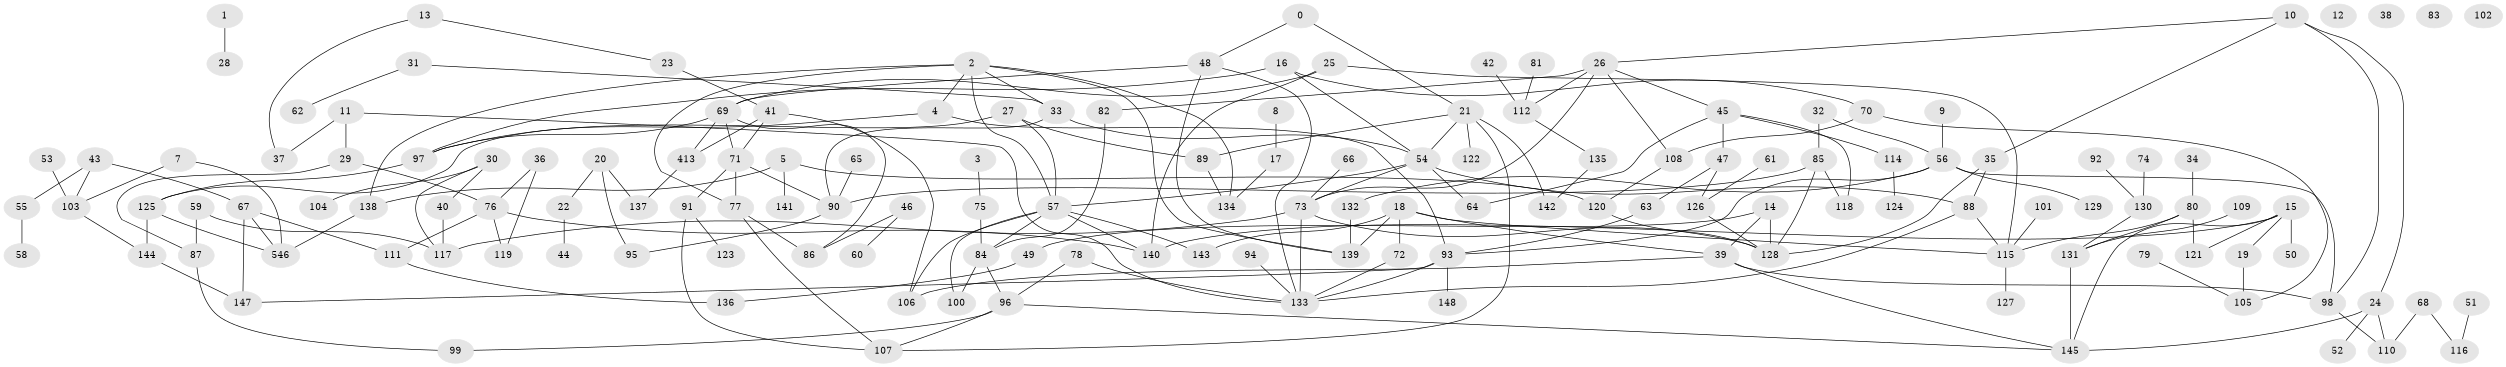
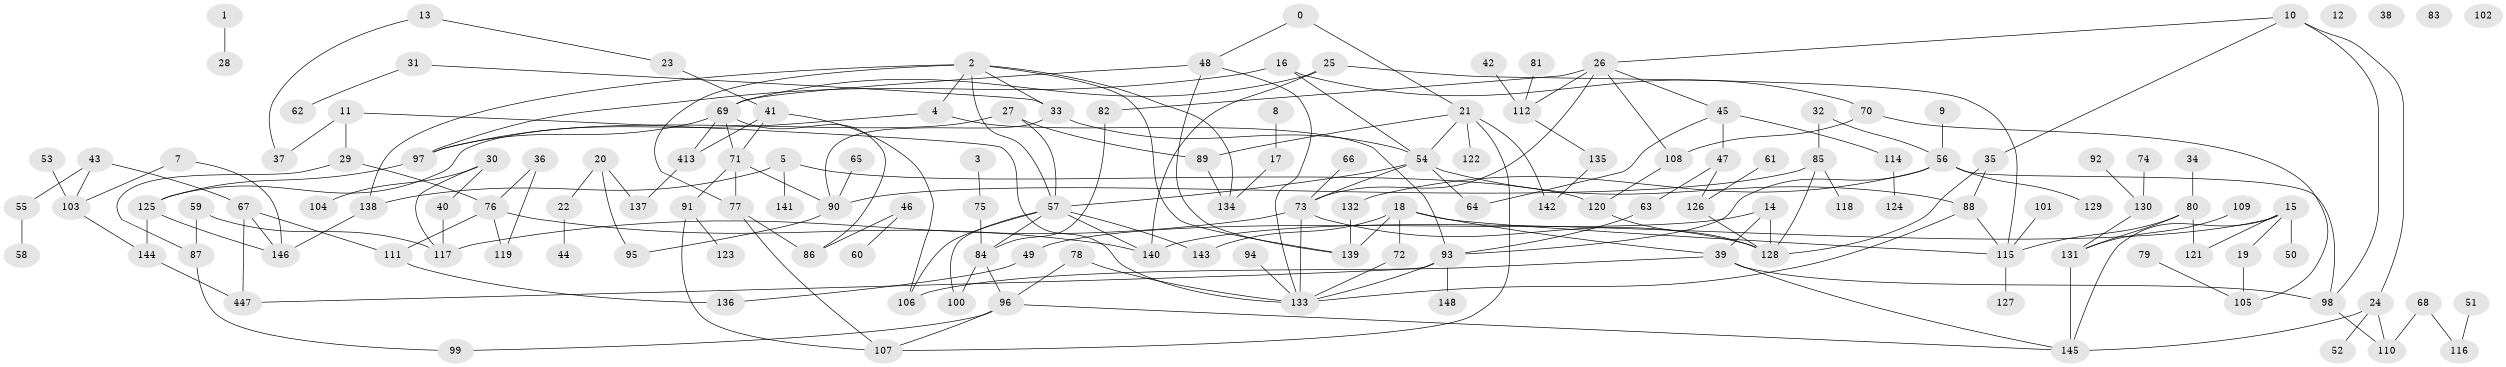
edge "45" -- "118": removed
node "546": label "546" -> "146"
node "147": label "147" -> "447"
